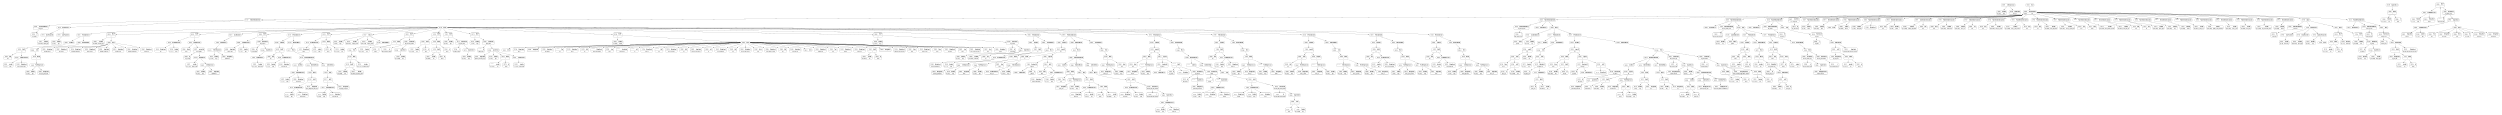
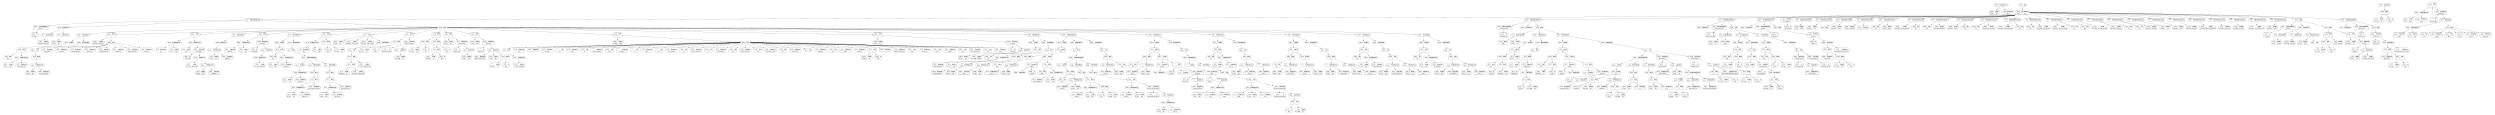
node "129977": removed
